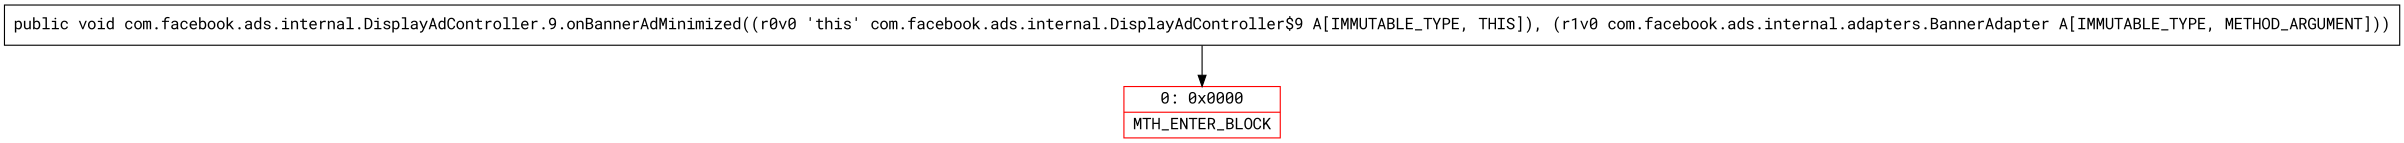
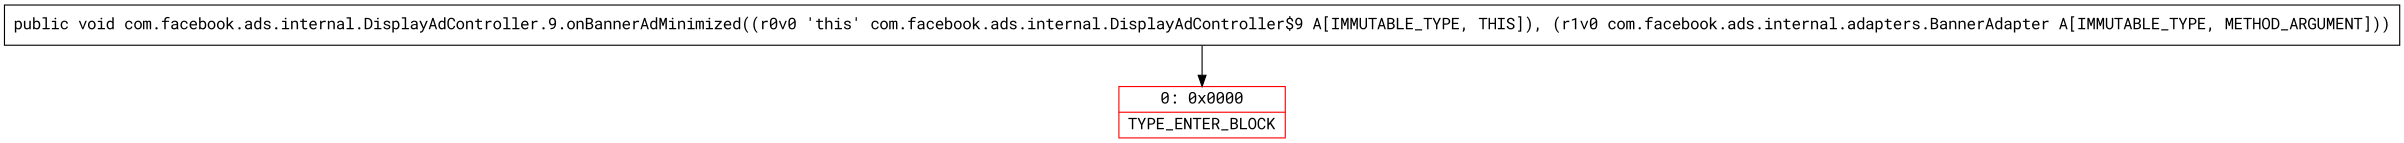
node "0: 0x0000": text "MTH_ENTER_BLOCK" -> "TYPE_ENTER_BLOCK"
